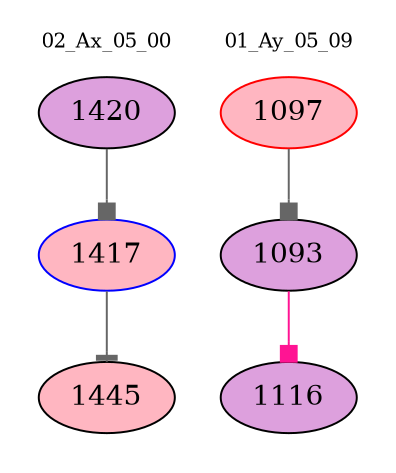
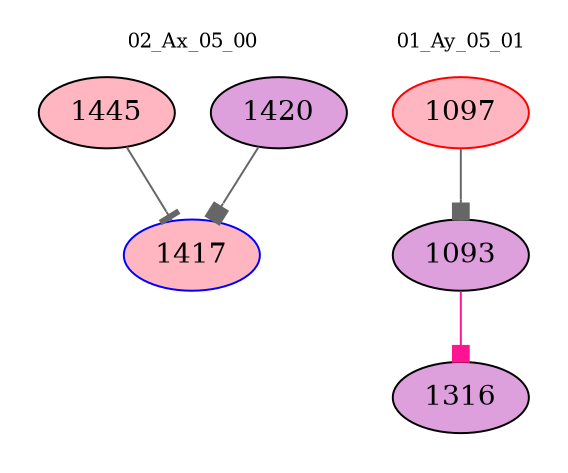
cluster "01_Ay_05_09": label "01_Ay_05_09" -> "01_Ay_05_01"
edge "1417" -> "1445": reversed
node "1116": label "1116" -> "1316"
